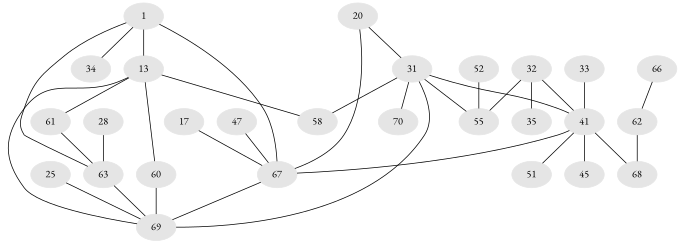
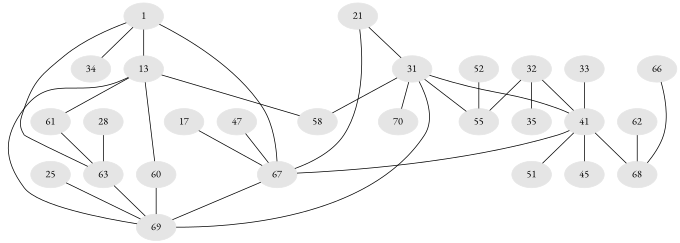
node "20": label "20" -> "21"
edge "66" -- "62": now "66" -- "68"
